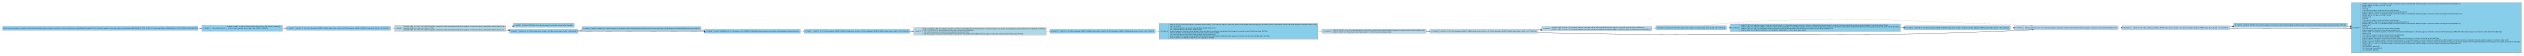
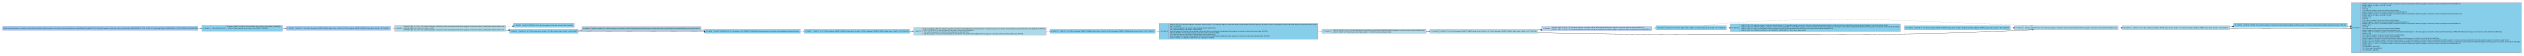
edge "15: 0x0030" -> "16: 0x0038": removed
